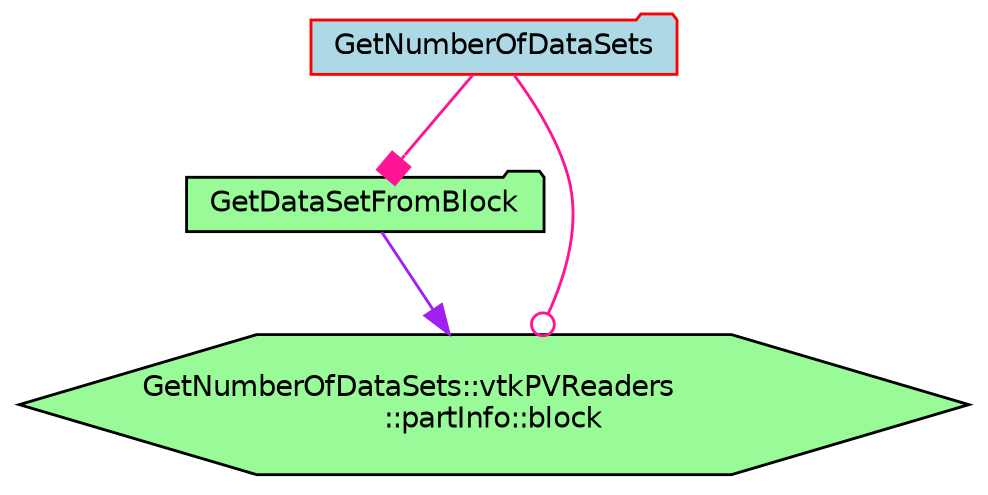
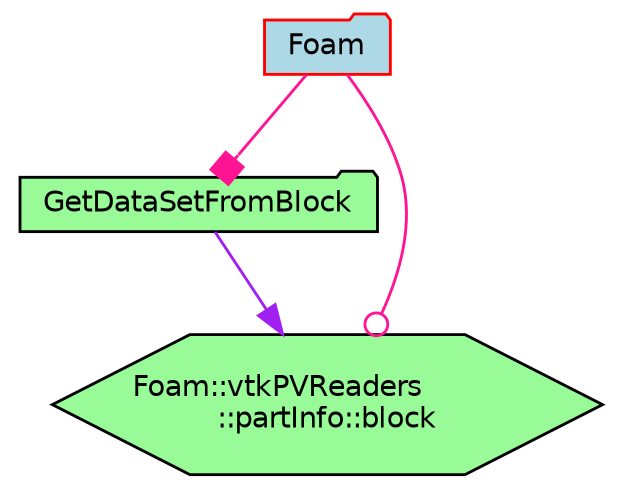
node "GetNumberOfDataSets": label "GetNumberOfDataSets" -> "Foam"
node "GetNumberOfDataSets::vtkPVReaders ::partInfo::block": label "GetNumberOfDataSets::vtkPVReaders ::partInfo::block" -> "Foam::vtkPVReaders ::partInfo::block"
